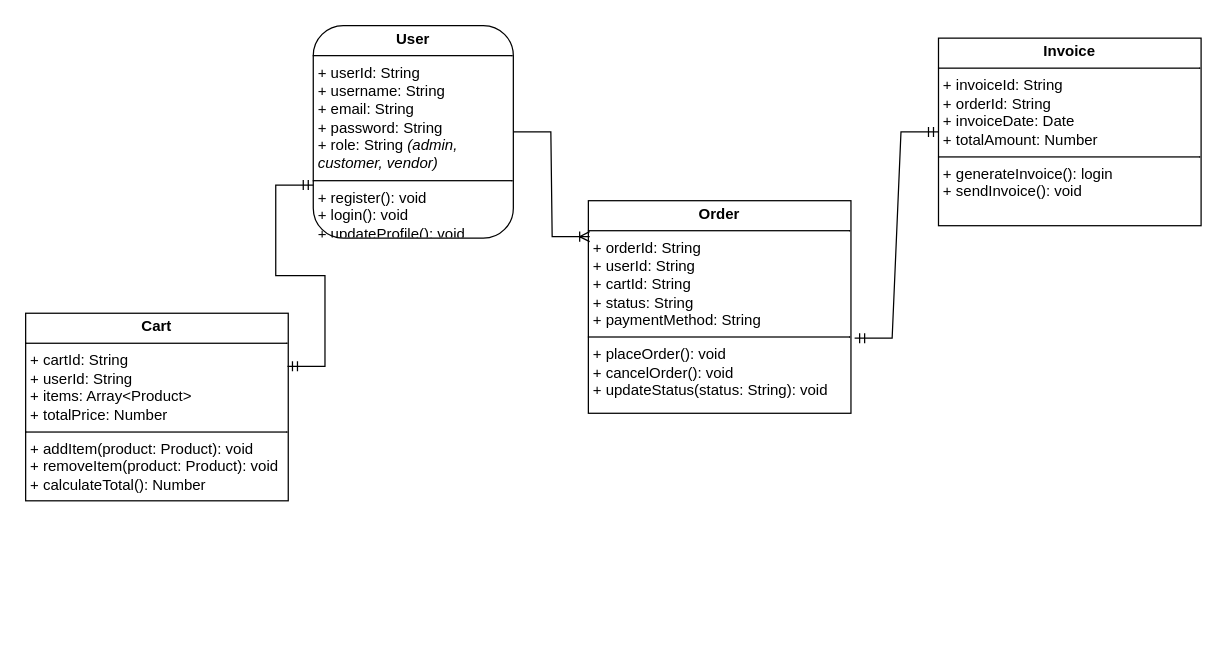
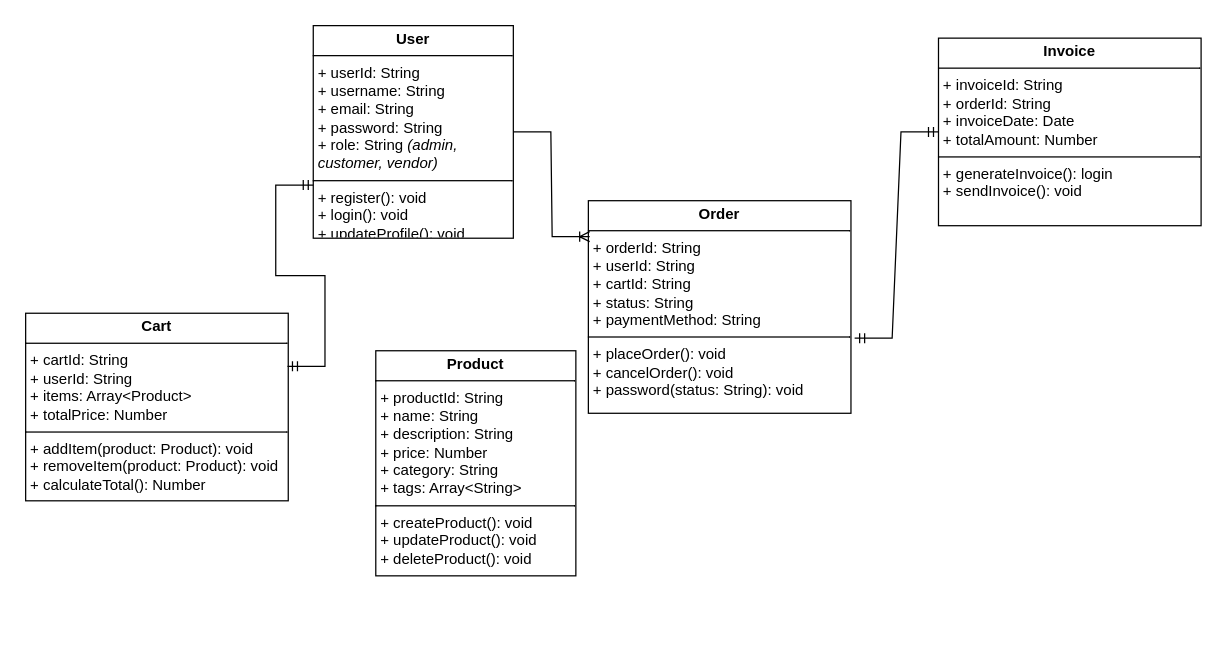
node "User + userId: String + username: String+ email: String+ password: String+ role: String (admin, customer, vendor) + register(): void+ login(): void+ updateProfile(): void": shape rounded rectangle -> rectangle
node "Order + orderId: String + userId: String+ cartId: String+ status: String+ paymentMethod: String + placeOrder(): void+ cancelOrder(): void+ updateStatus(status: String): void": label "Order + orderId: String + userId: String+ cartId: String+ status: String+ paymentMethod: String + placeOrder(): void+ cancelOrder(): void+ updateStatus(status: String): void" -> "Order + orderId: String + userId: String+ cartId: String+ status: String+ paymentMethod: String + placeOrder(): void+ cancelOrder(): void+ password(status: String): void"
node "Product + productId: String + name: String+ description: String+ price: Number+ category: String+ tags: Array<String> + createProduct(): void+ updateProduct(): void+ deleteProduct(): void": added
